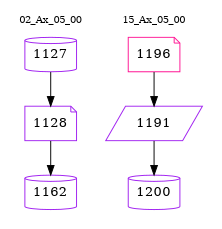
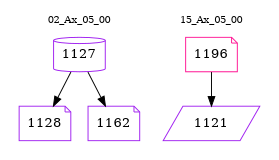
node "1191": label "1191" -> "1121"
edge "1128" -> "1162": now "1127" -> "1162"
node "1162": shape cylinder -> note
node "1200": removed
